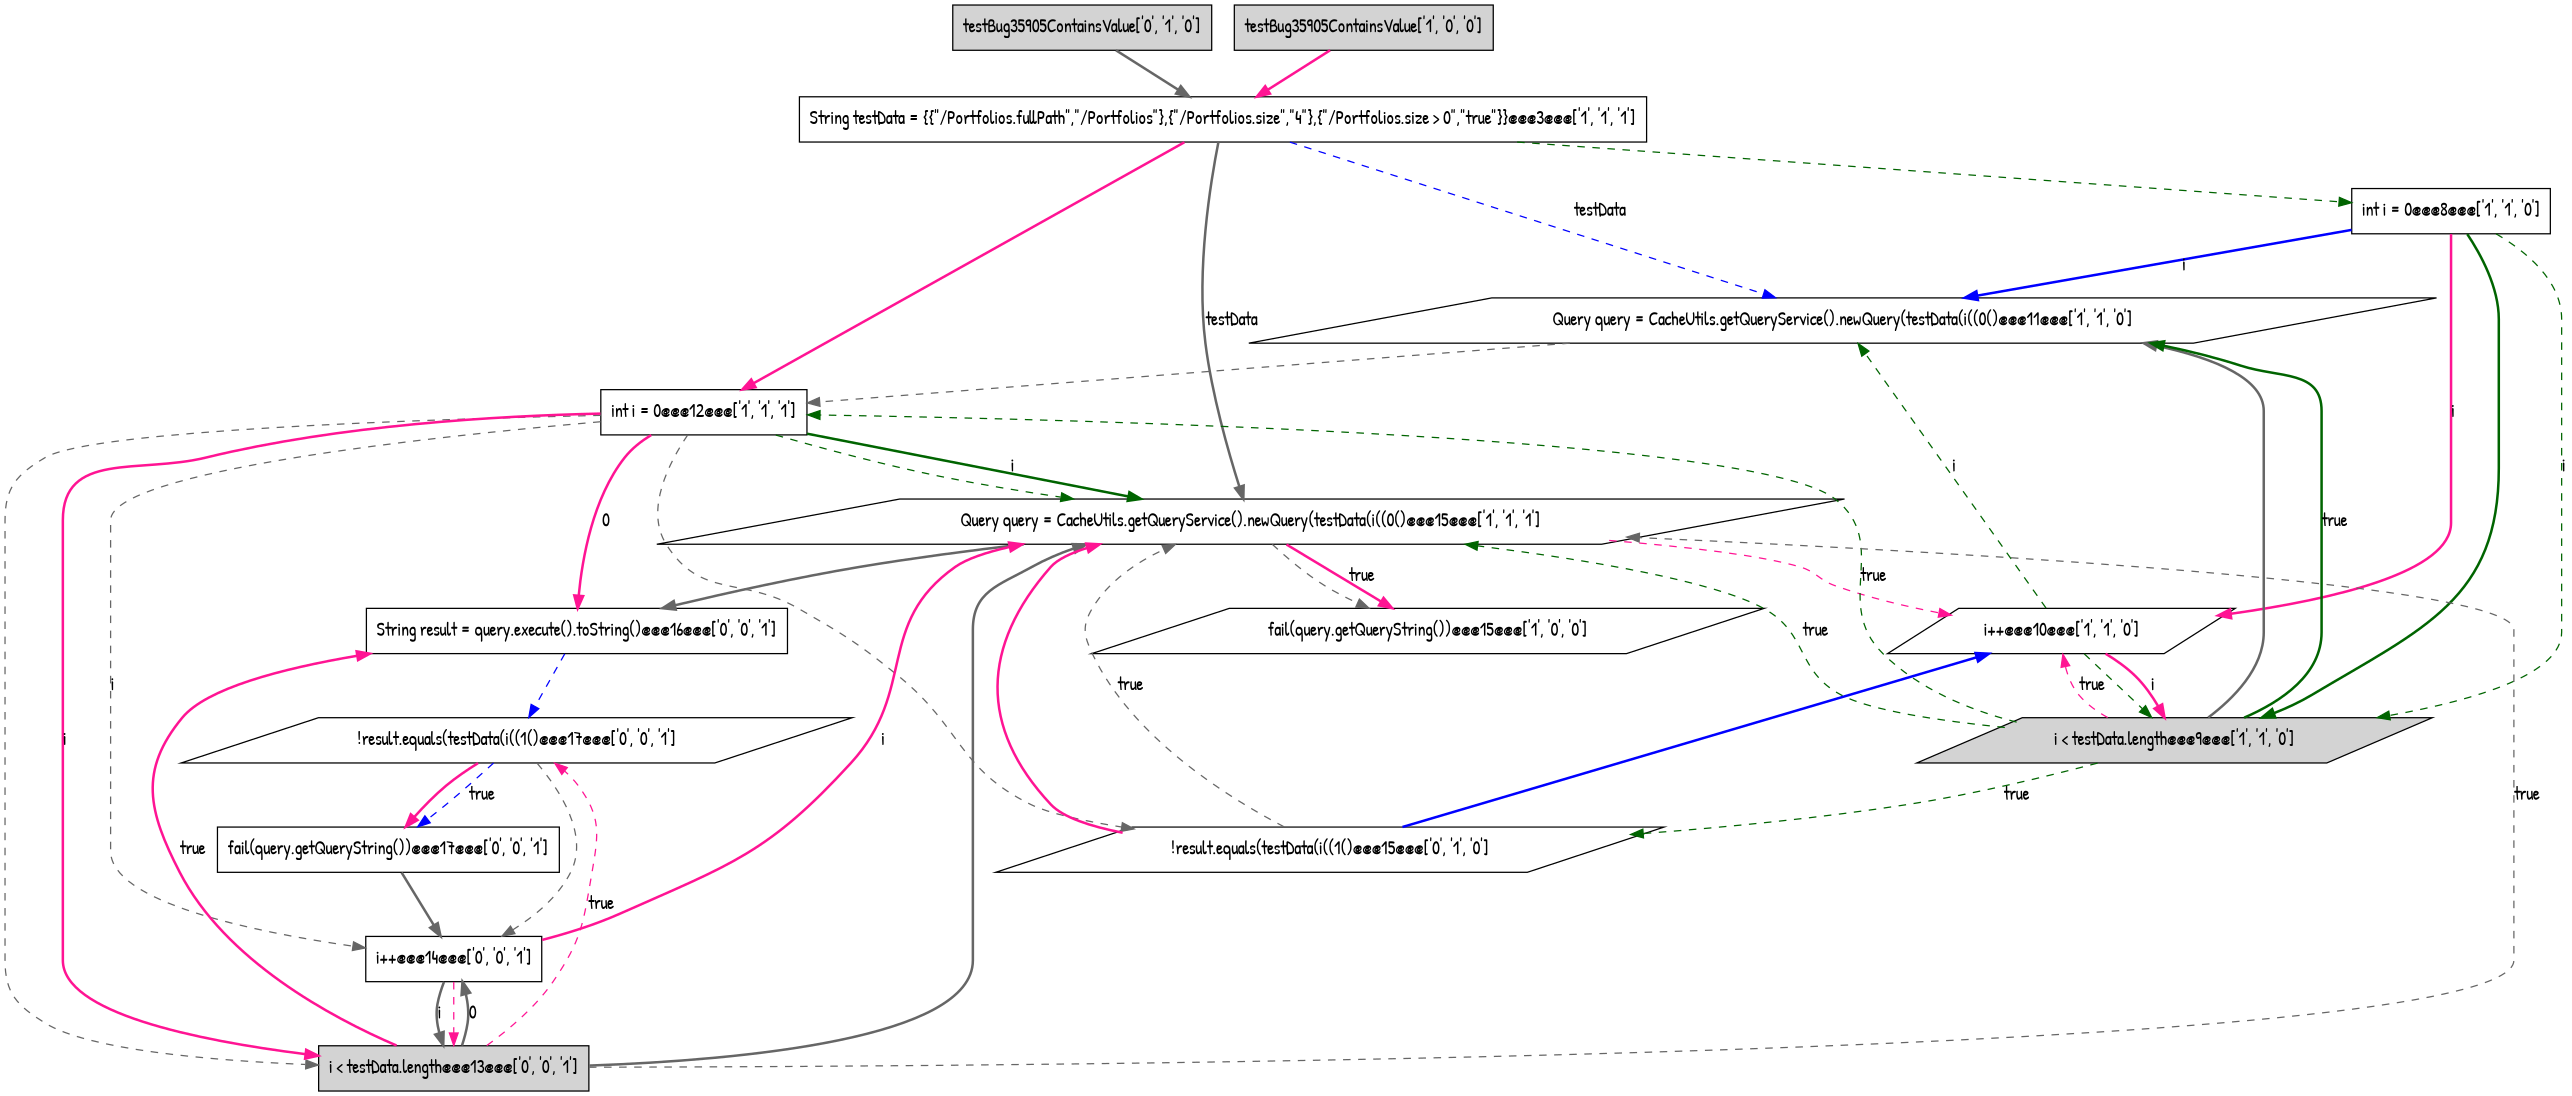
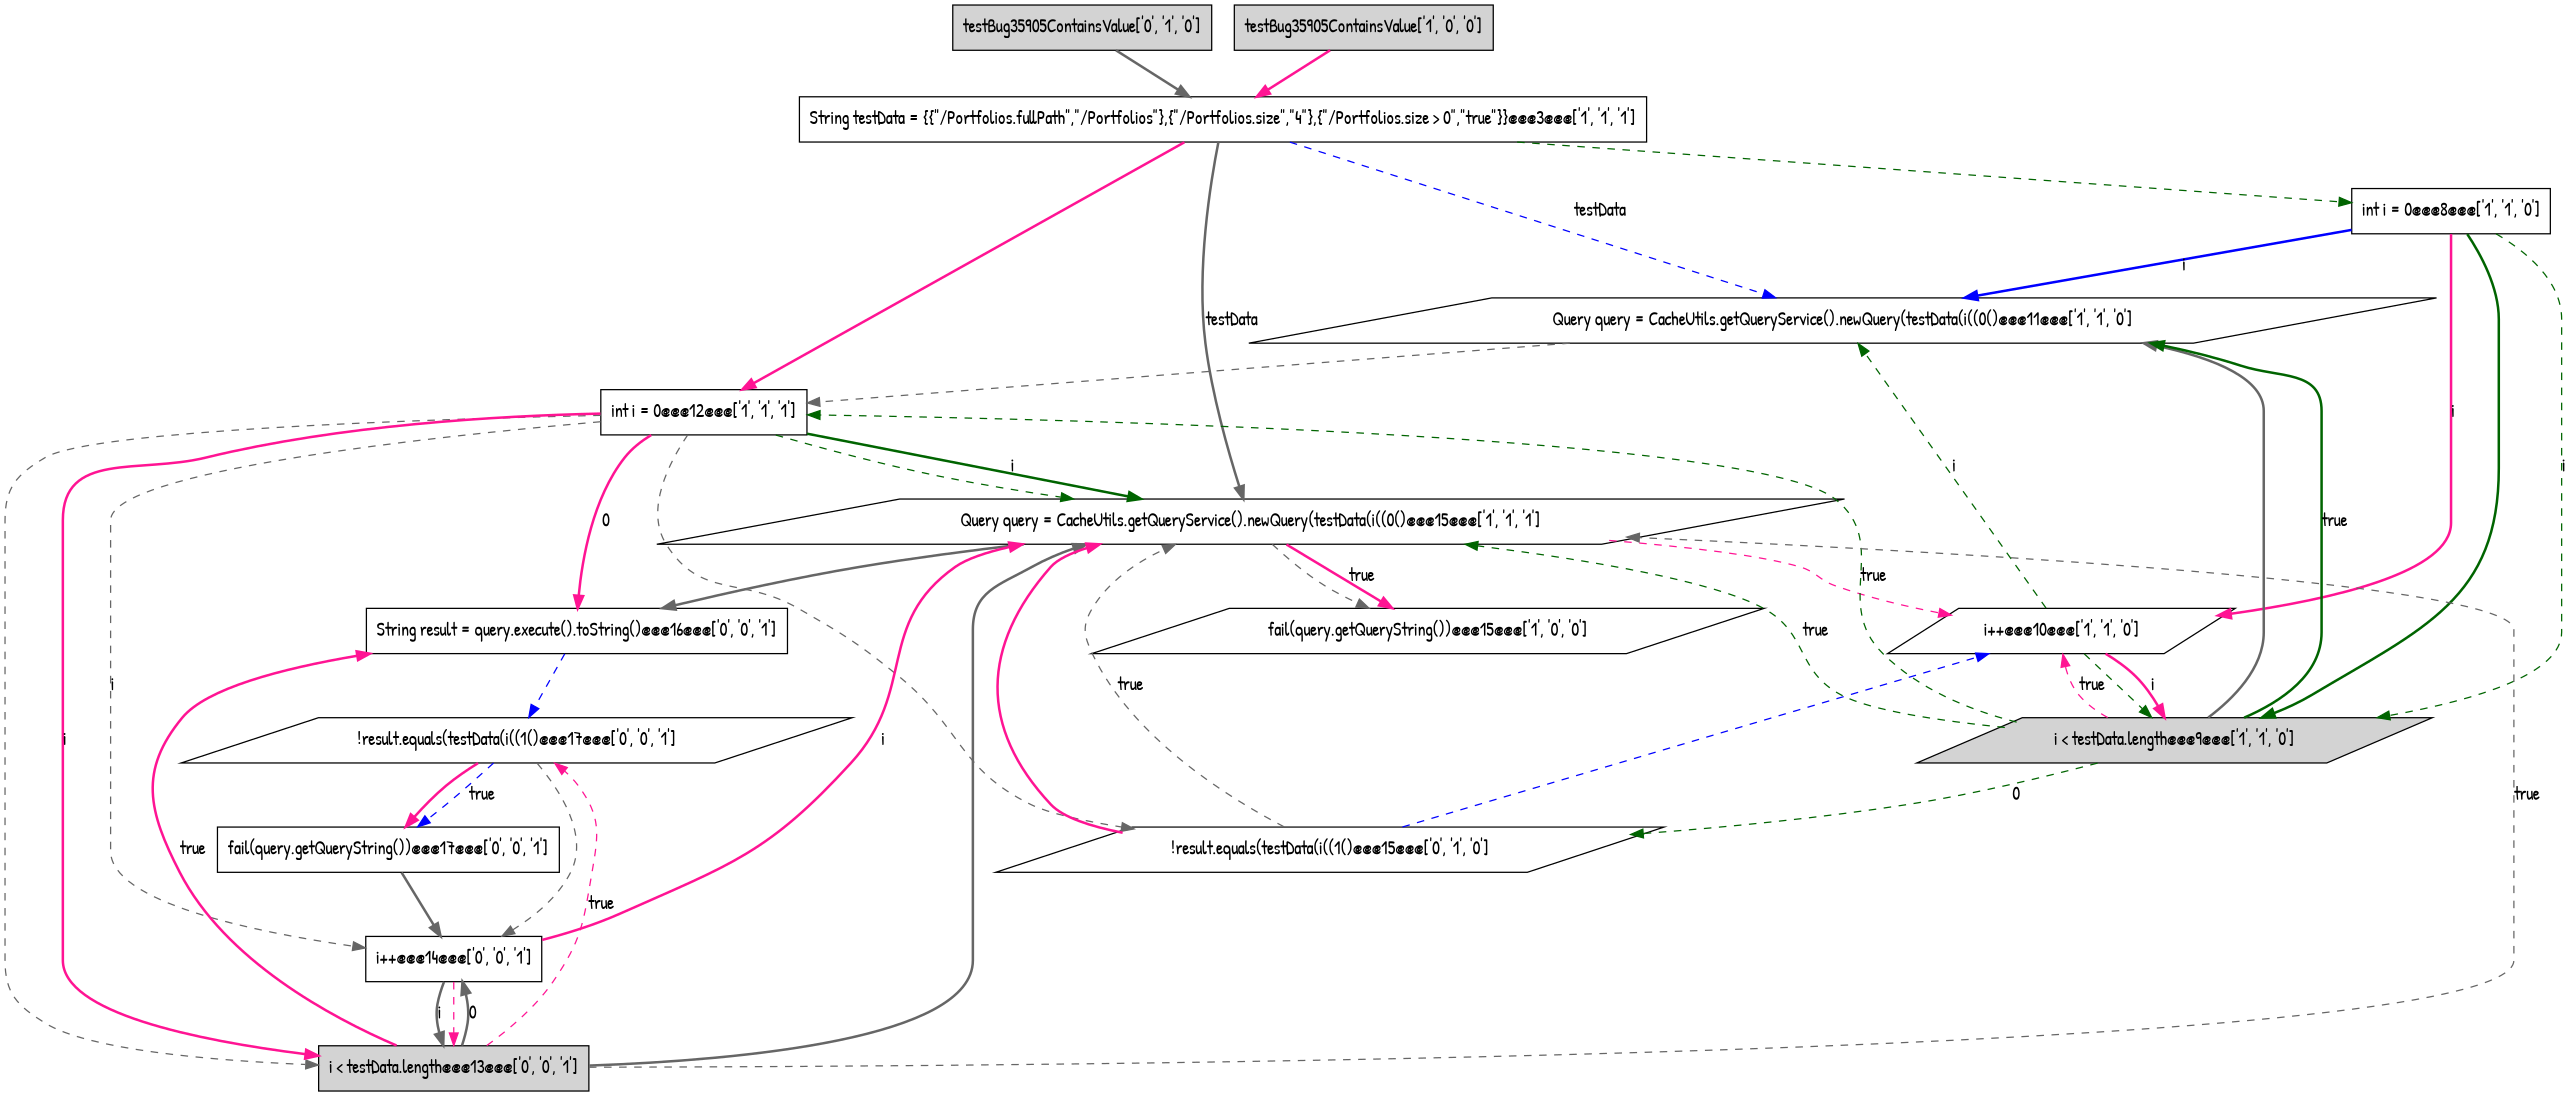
edge "!result.equals(testData(i((1()@@@15@@@['0', '1', '0']" -> "i++@@@10@@@['1', '1', '0']": style bold -> dashed
edge "i < testData.length@@@9@@@['1', '1', '0']" -> "!result.equals(testData(i((1()@@@15@@@['0', '1', '0']": label "true" -> "0"
